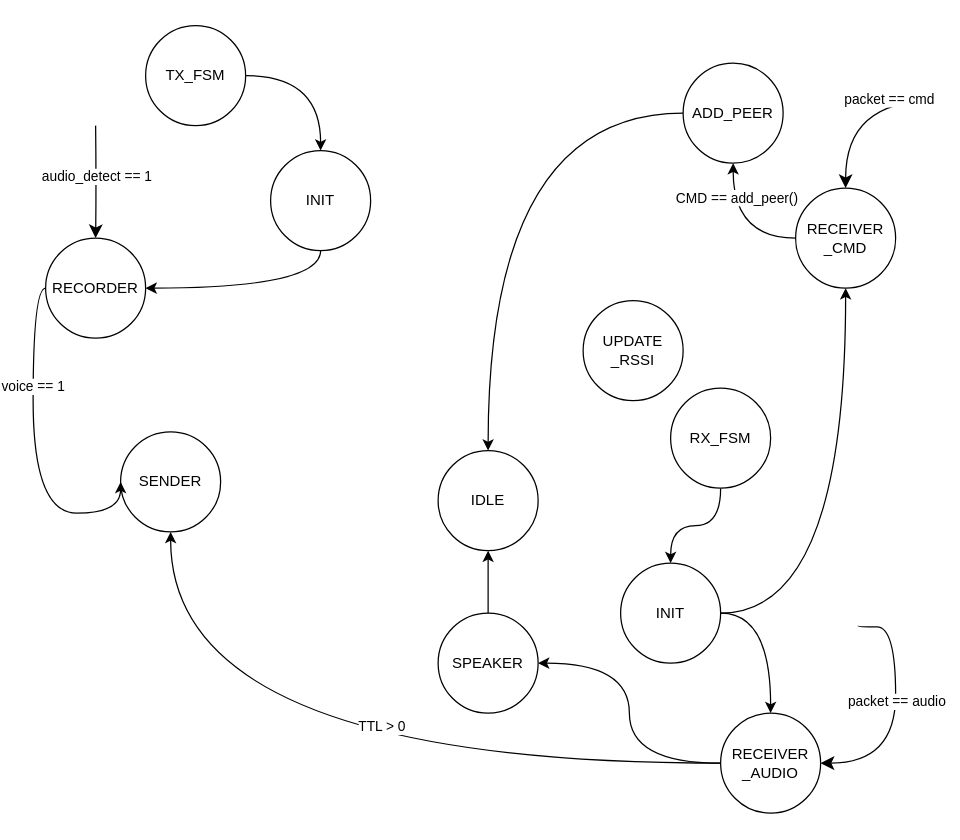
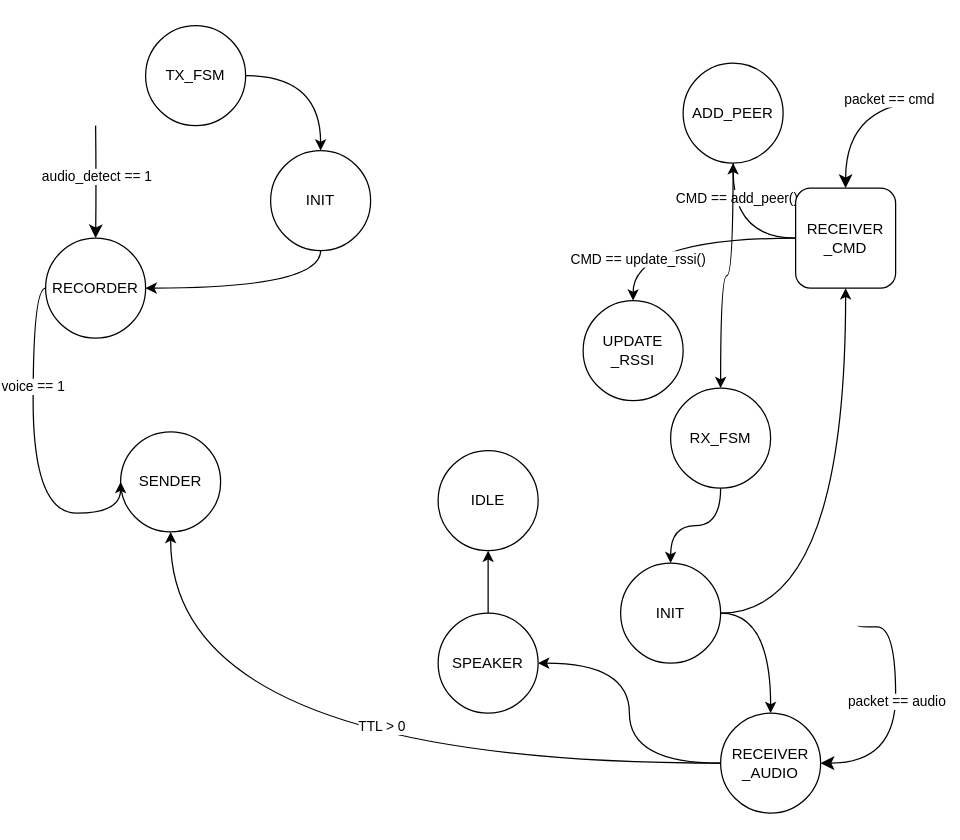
edge "ADD_PEER" -> "IDLE": now "ADD_PEER" -> "RX_FSM"
node "RECEIVER _CMD": shape ellipse -> rounded rectangle
edge "RECEIVER _CMD" -> "UPDATE _RSSI": added, label "CMD == update_rssi()"
